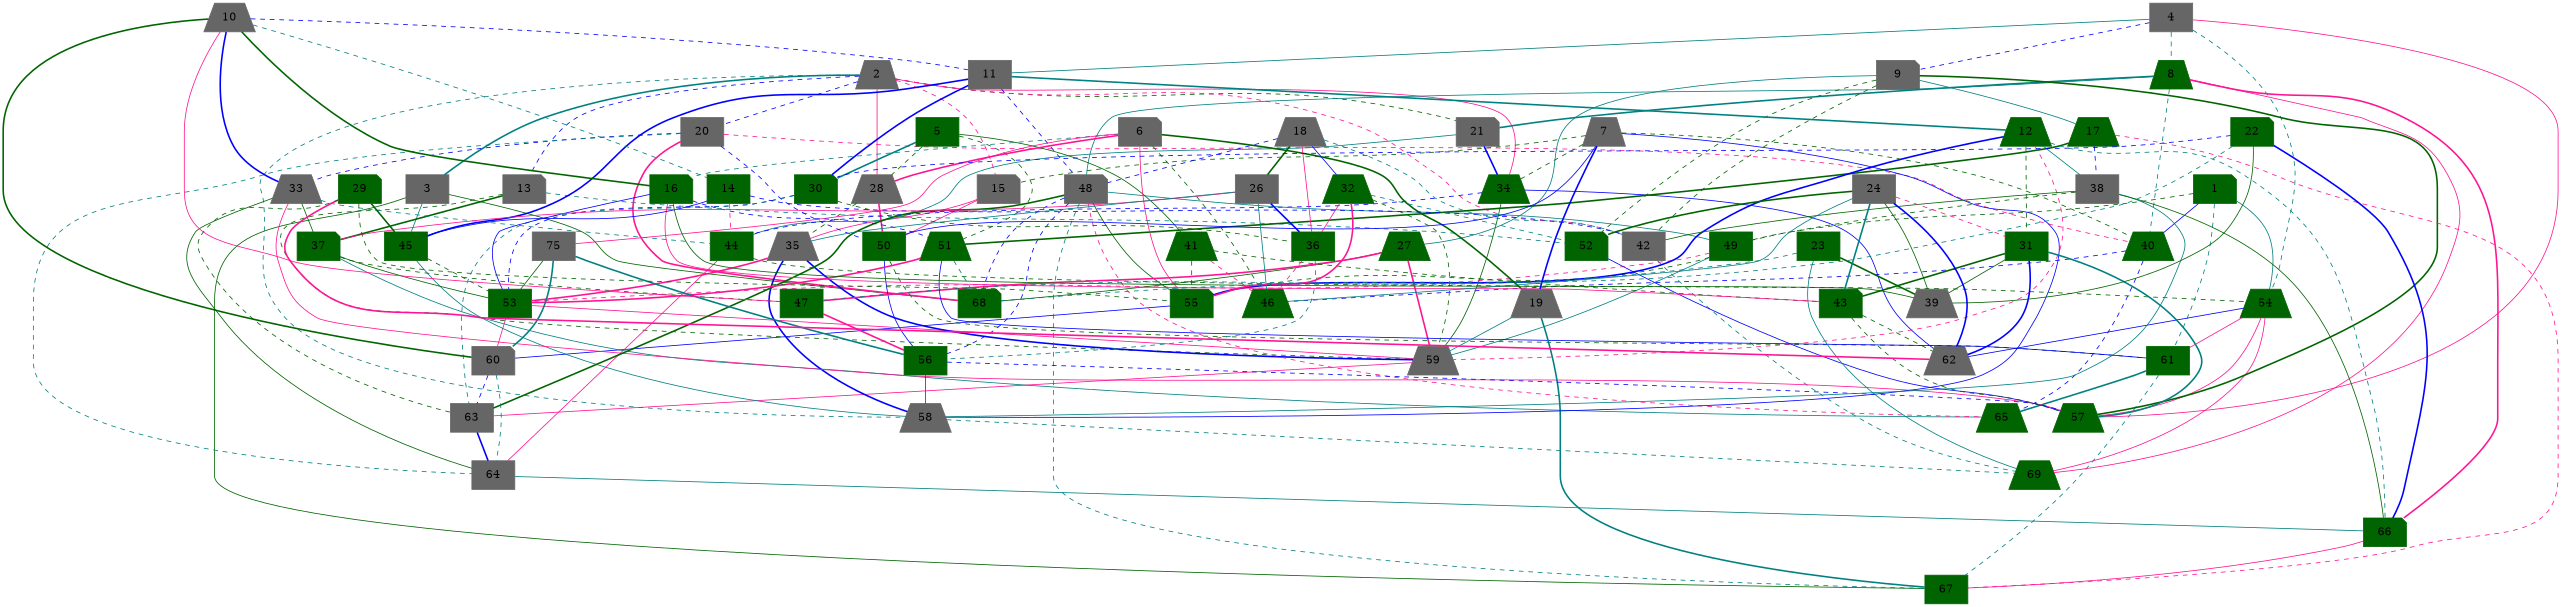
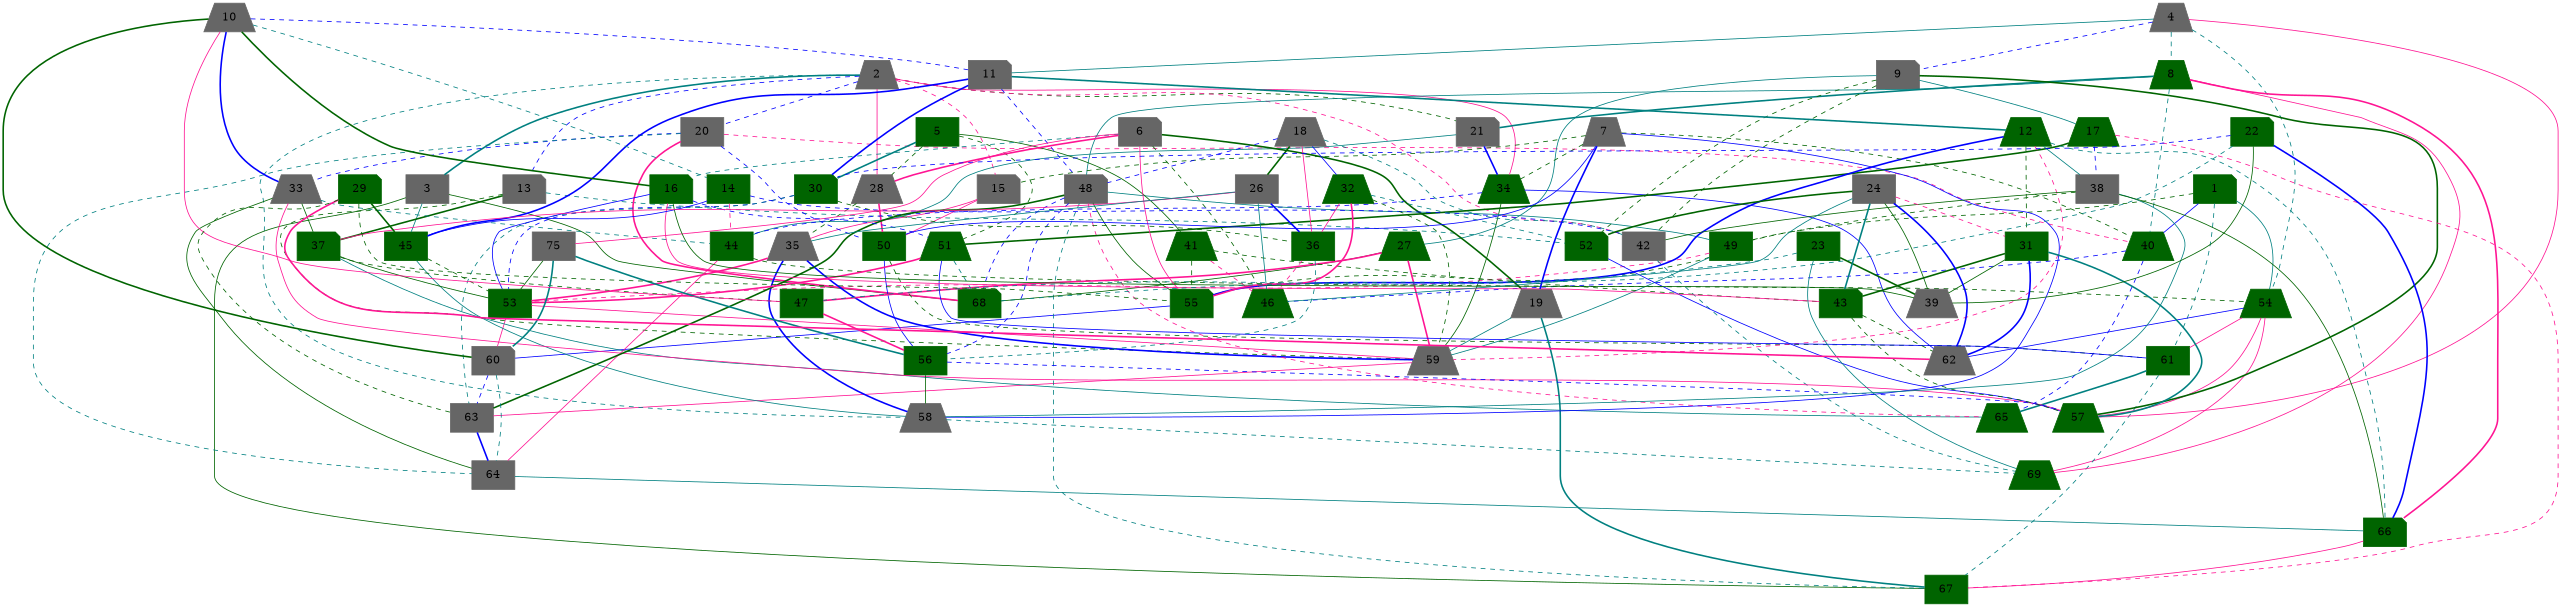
node "4": shape box -> trapezium
node "11": shape box -> note
